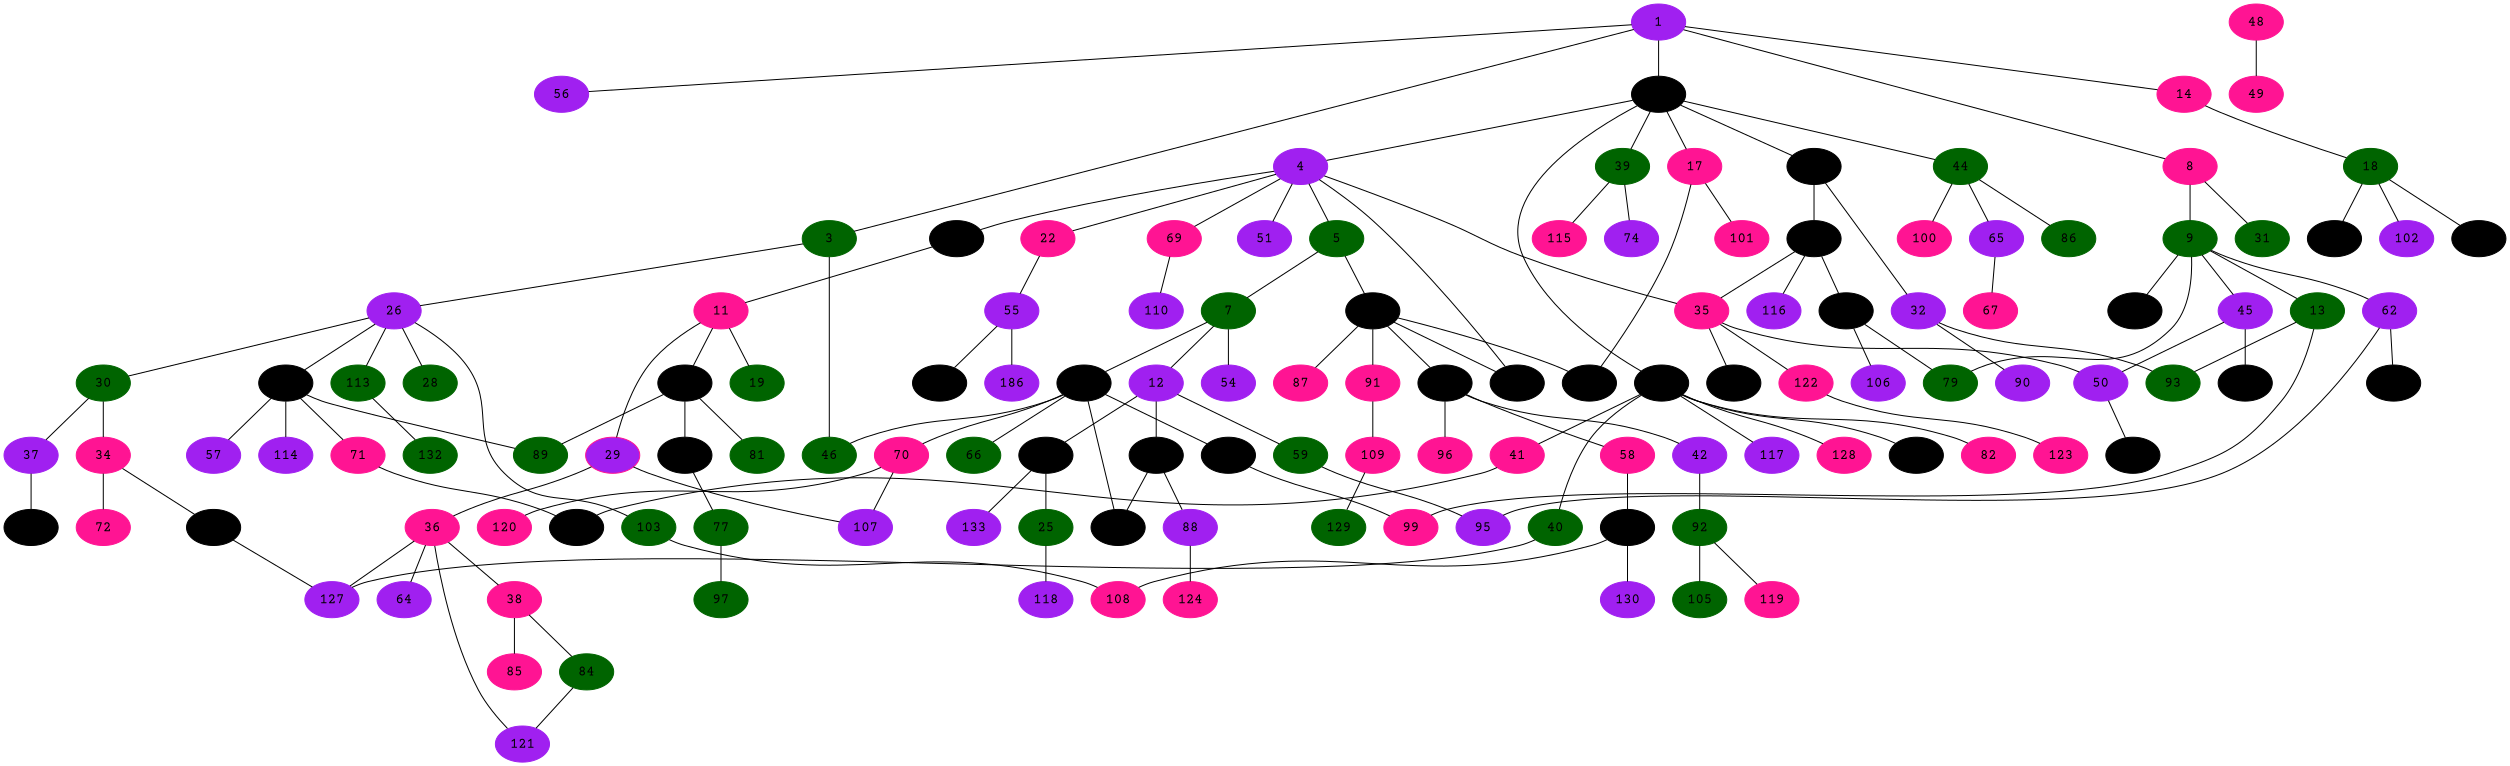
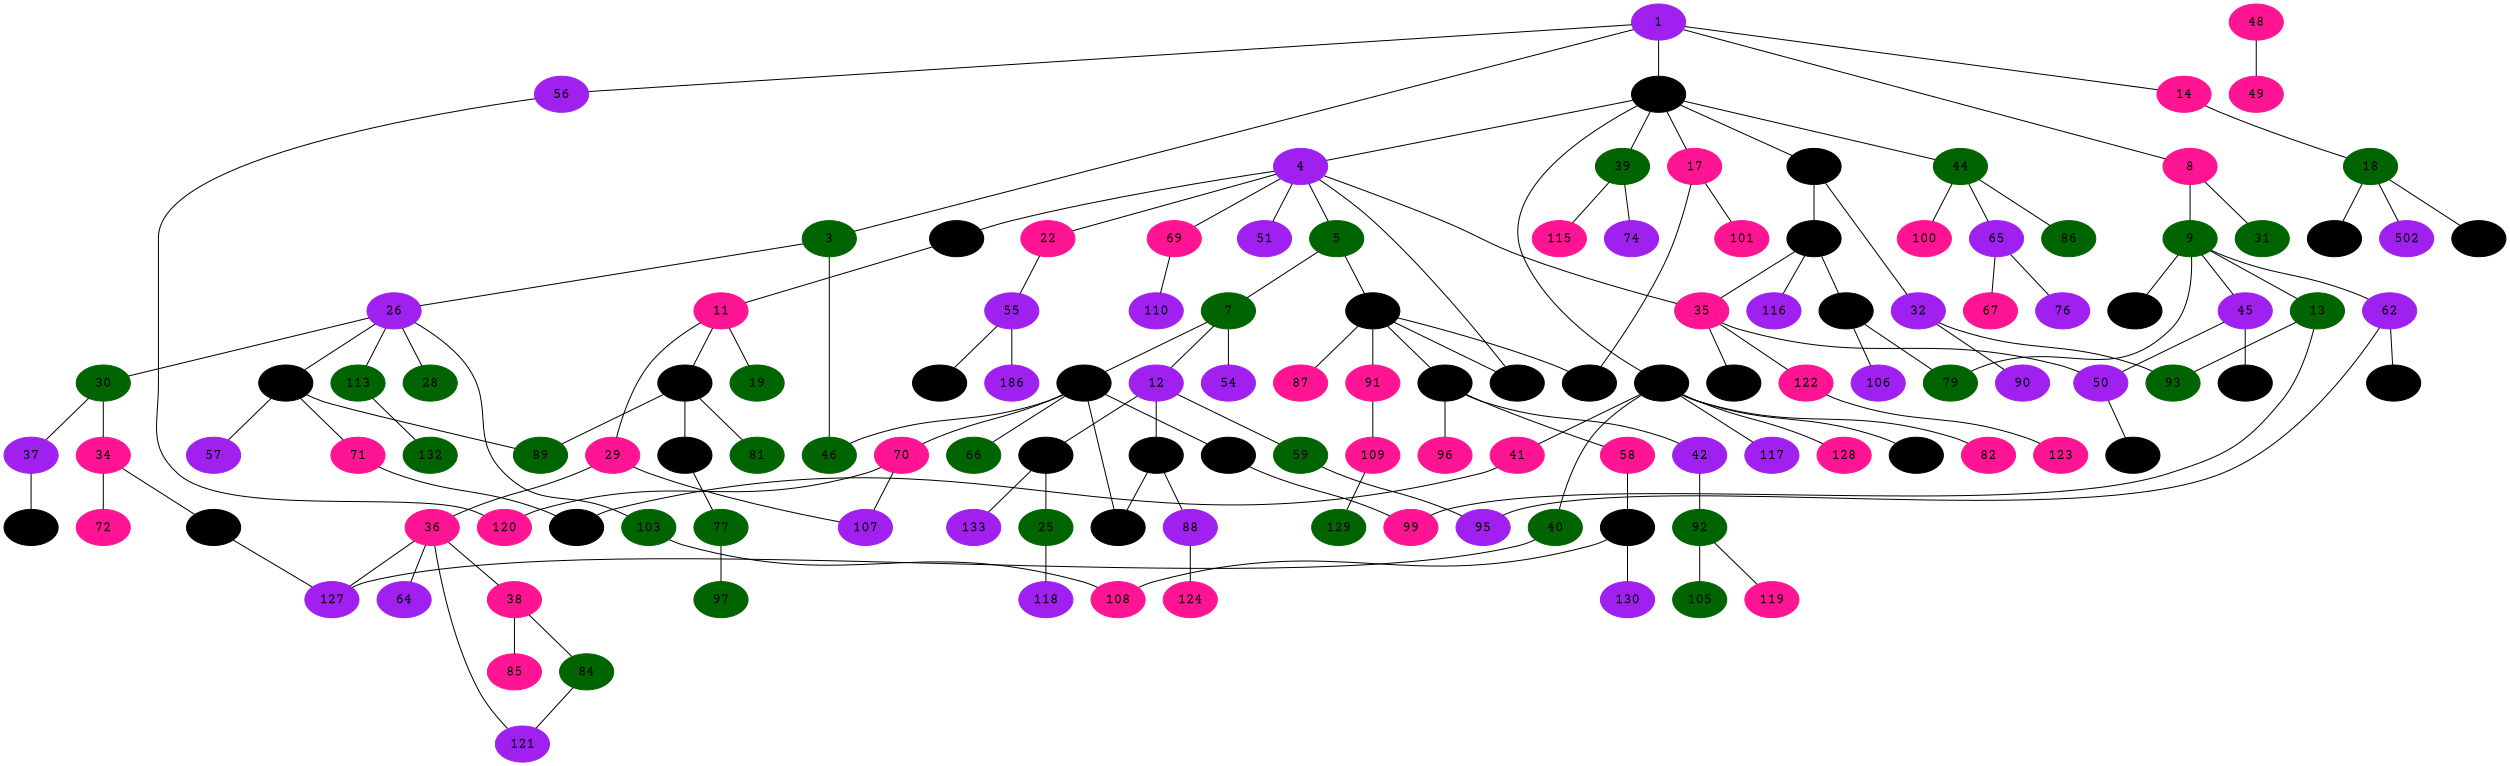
node "102": label "102" -> "502"
edge "56" -- "120": added
node "76": added
node "114": removed
node "29": fillcolor purple -> deeppink
